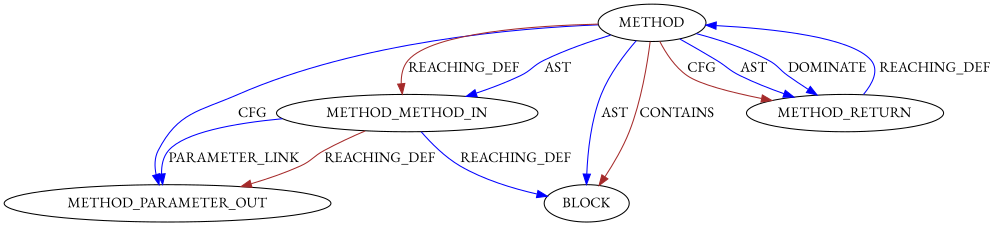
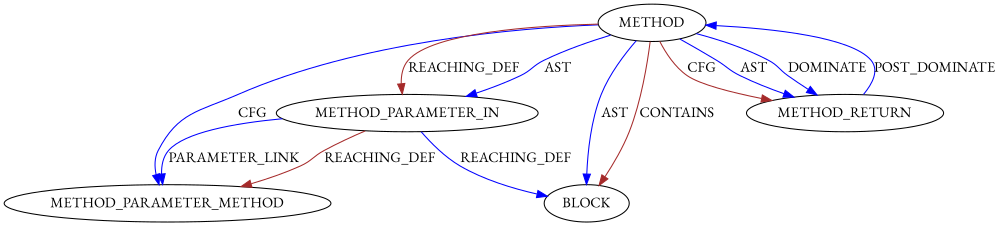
edge "METHOD_RETURN" -> "METHOD": label "REACHING_DEF" -> "POST_DOMINATE"
node "METHOD_METHOD_IN": label "METHOD_METHOD_IN" -> "METHOD_PARAMETER_IN"
node "METHOD_PARAMETER_OUT": label "METHOD_PARAMETER_OUT" -> "METHOD_PARAMETER_METHOD"
